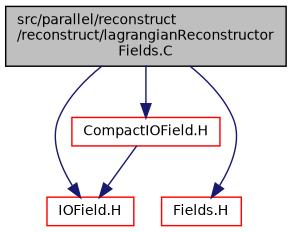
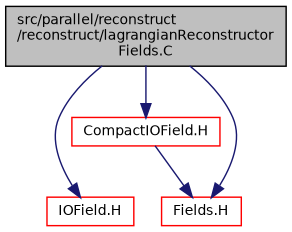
edge "CompactIOField.H" -> "IOField.H": now "CompactIOField.H" -> "Fields.H"
